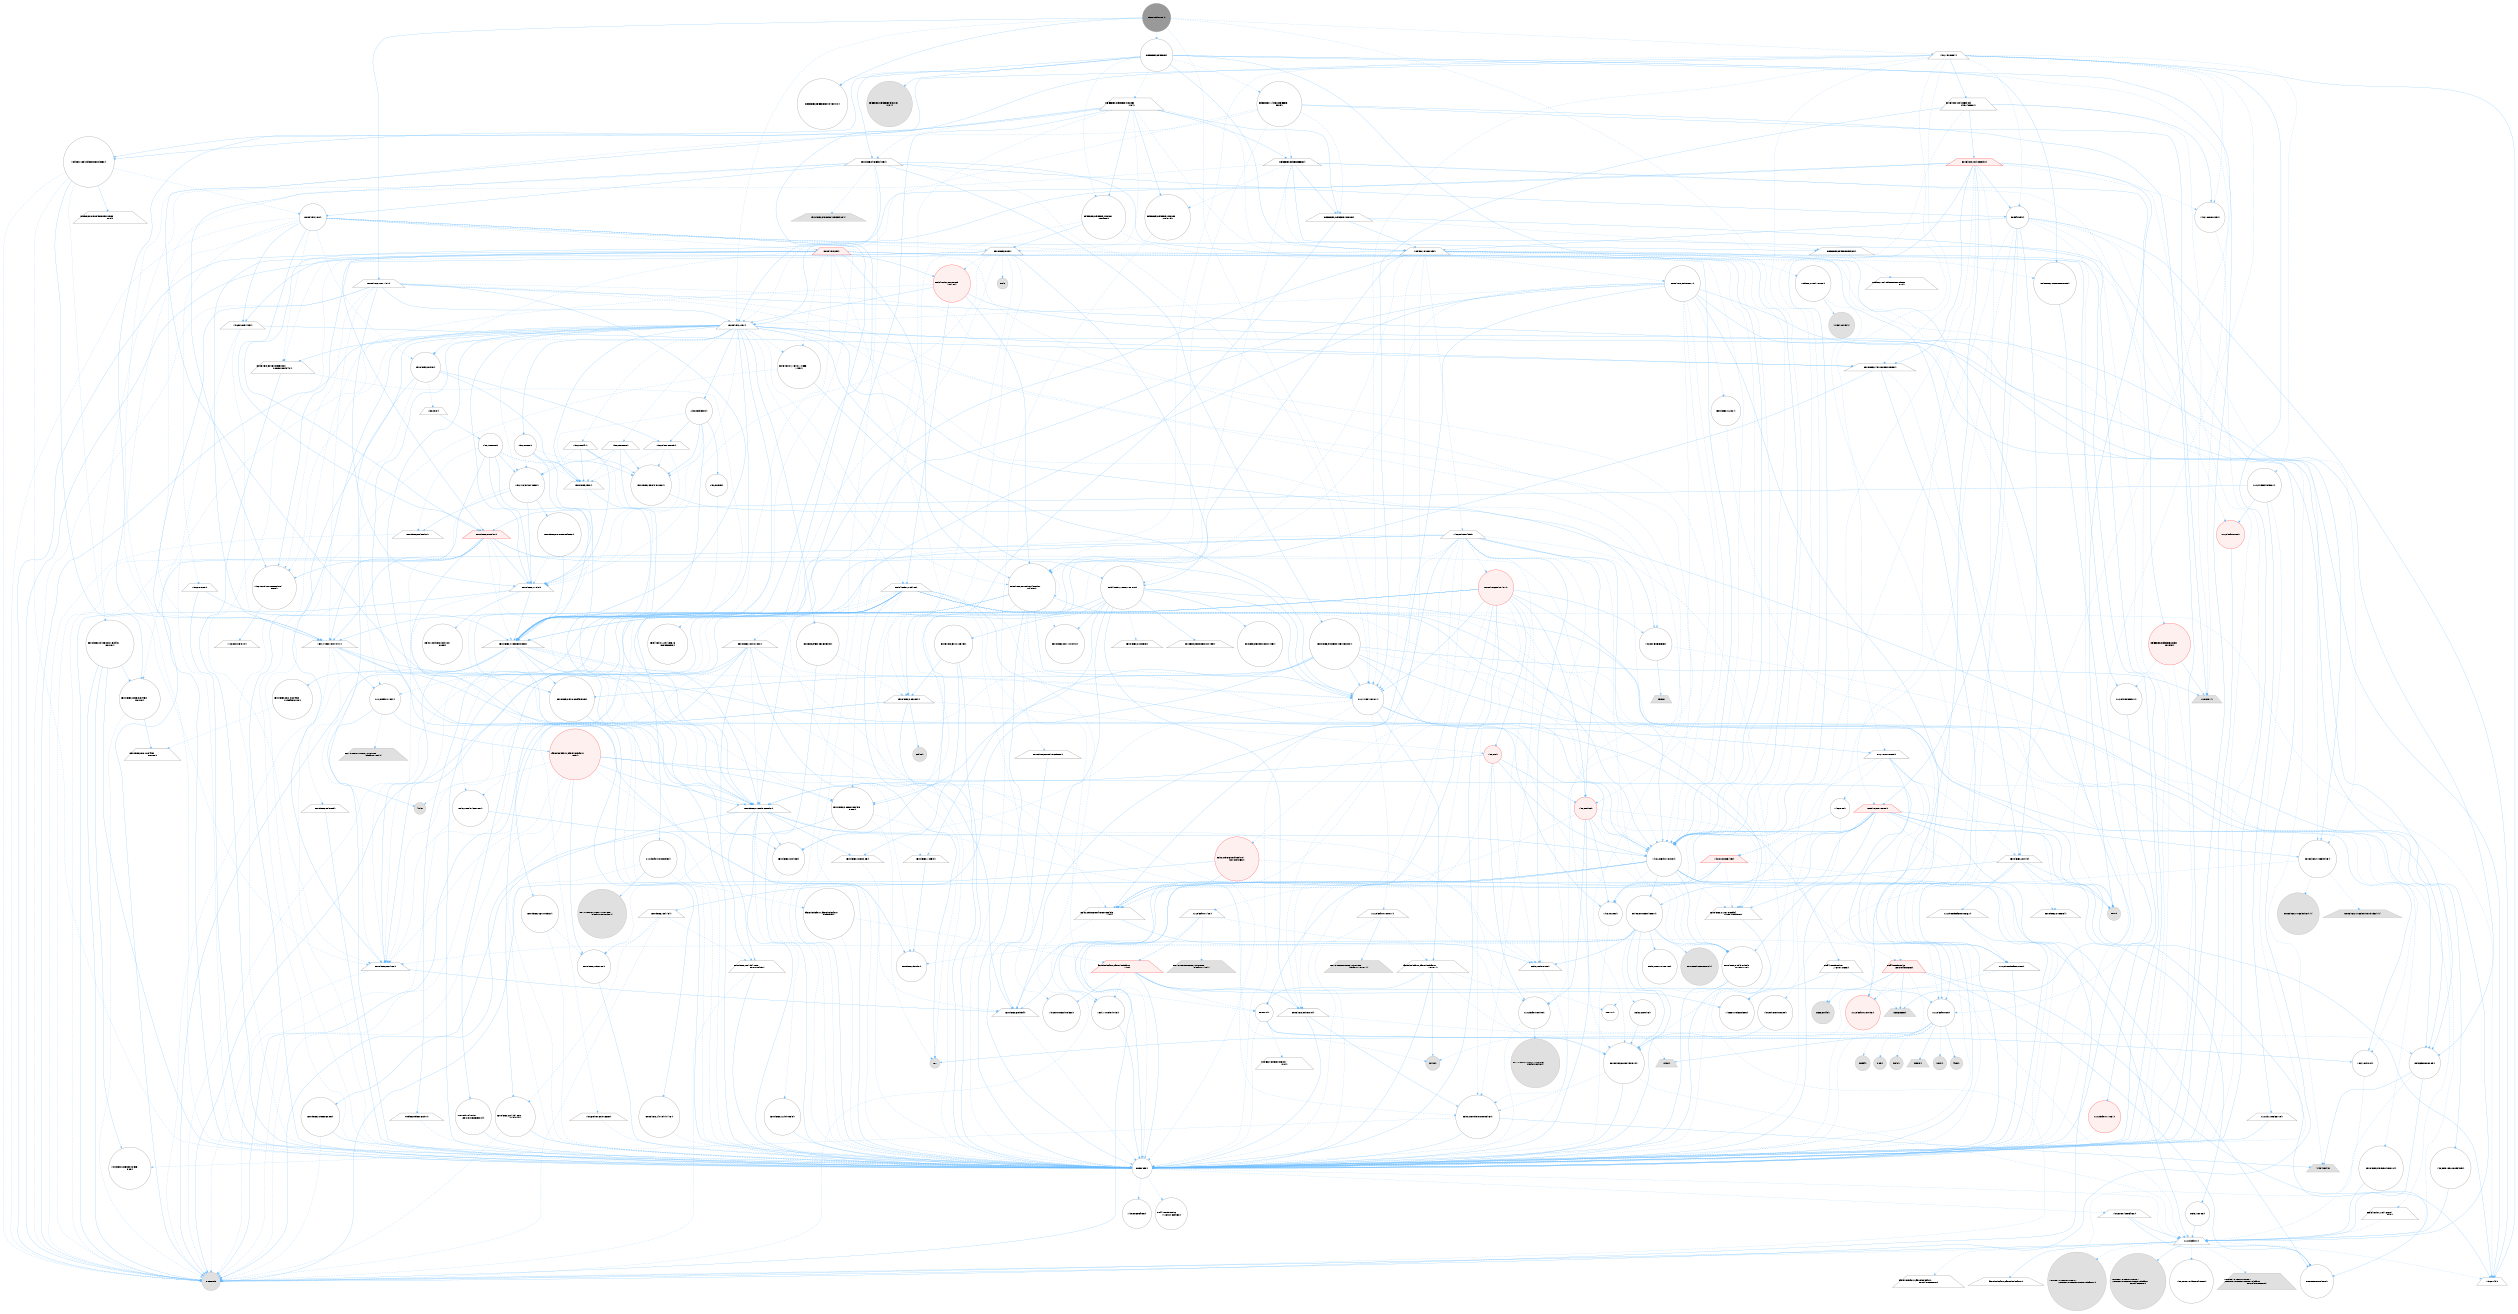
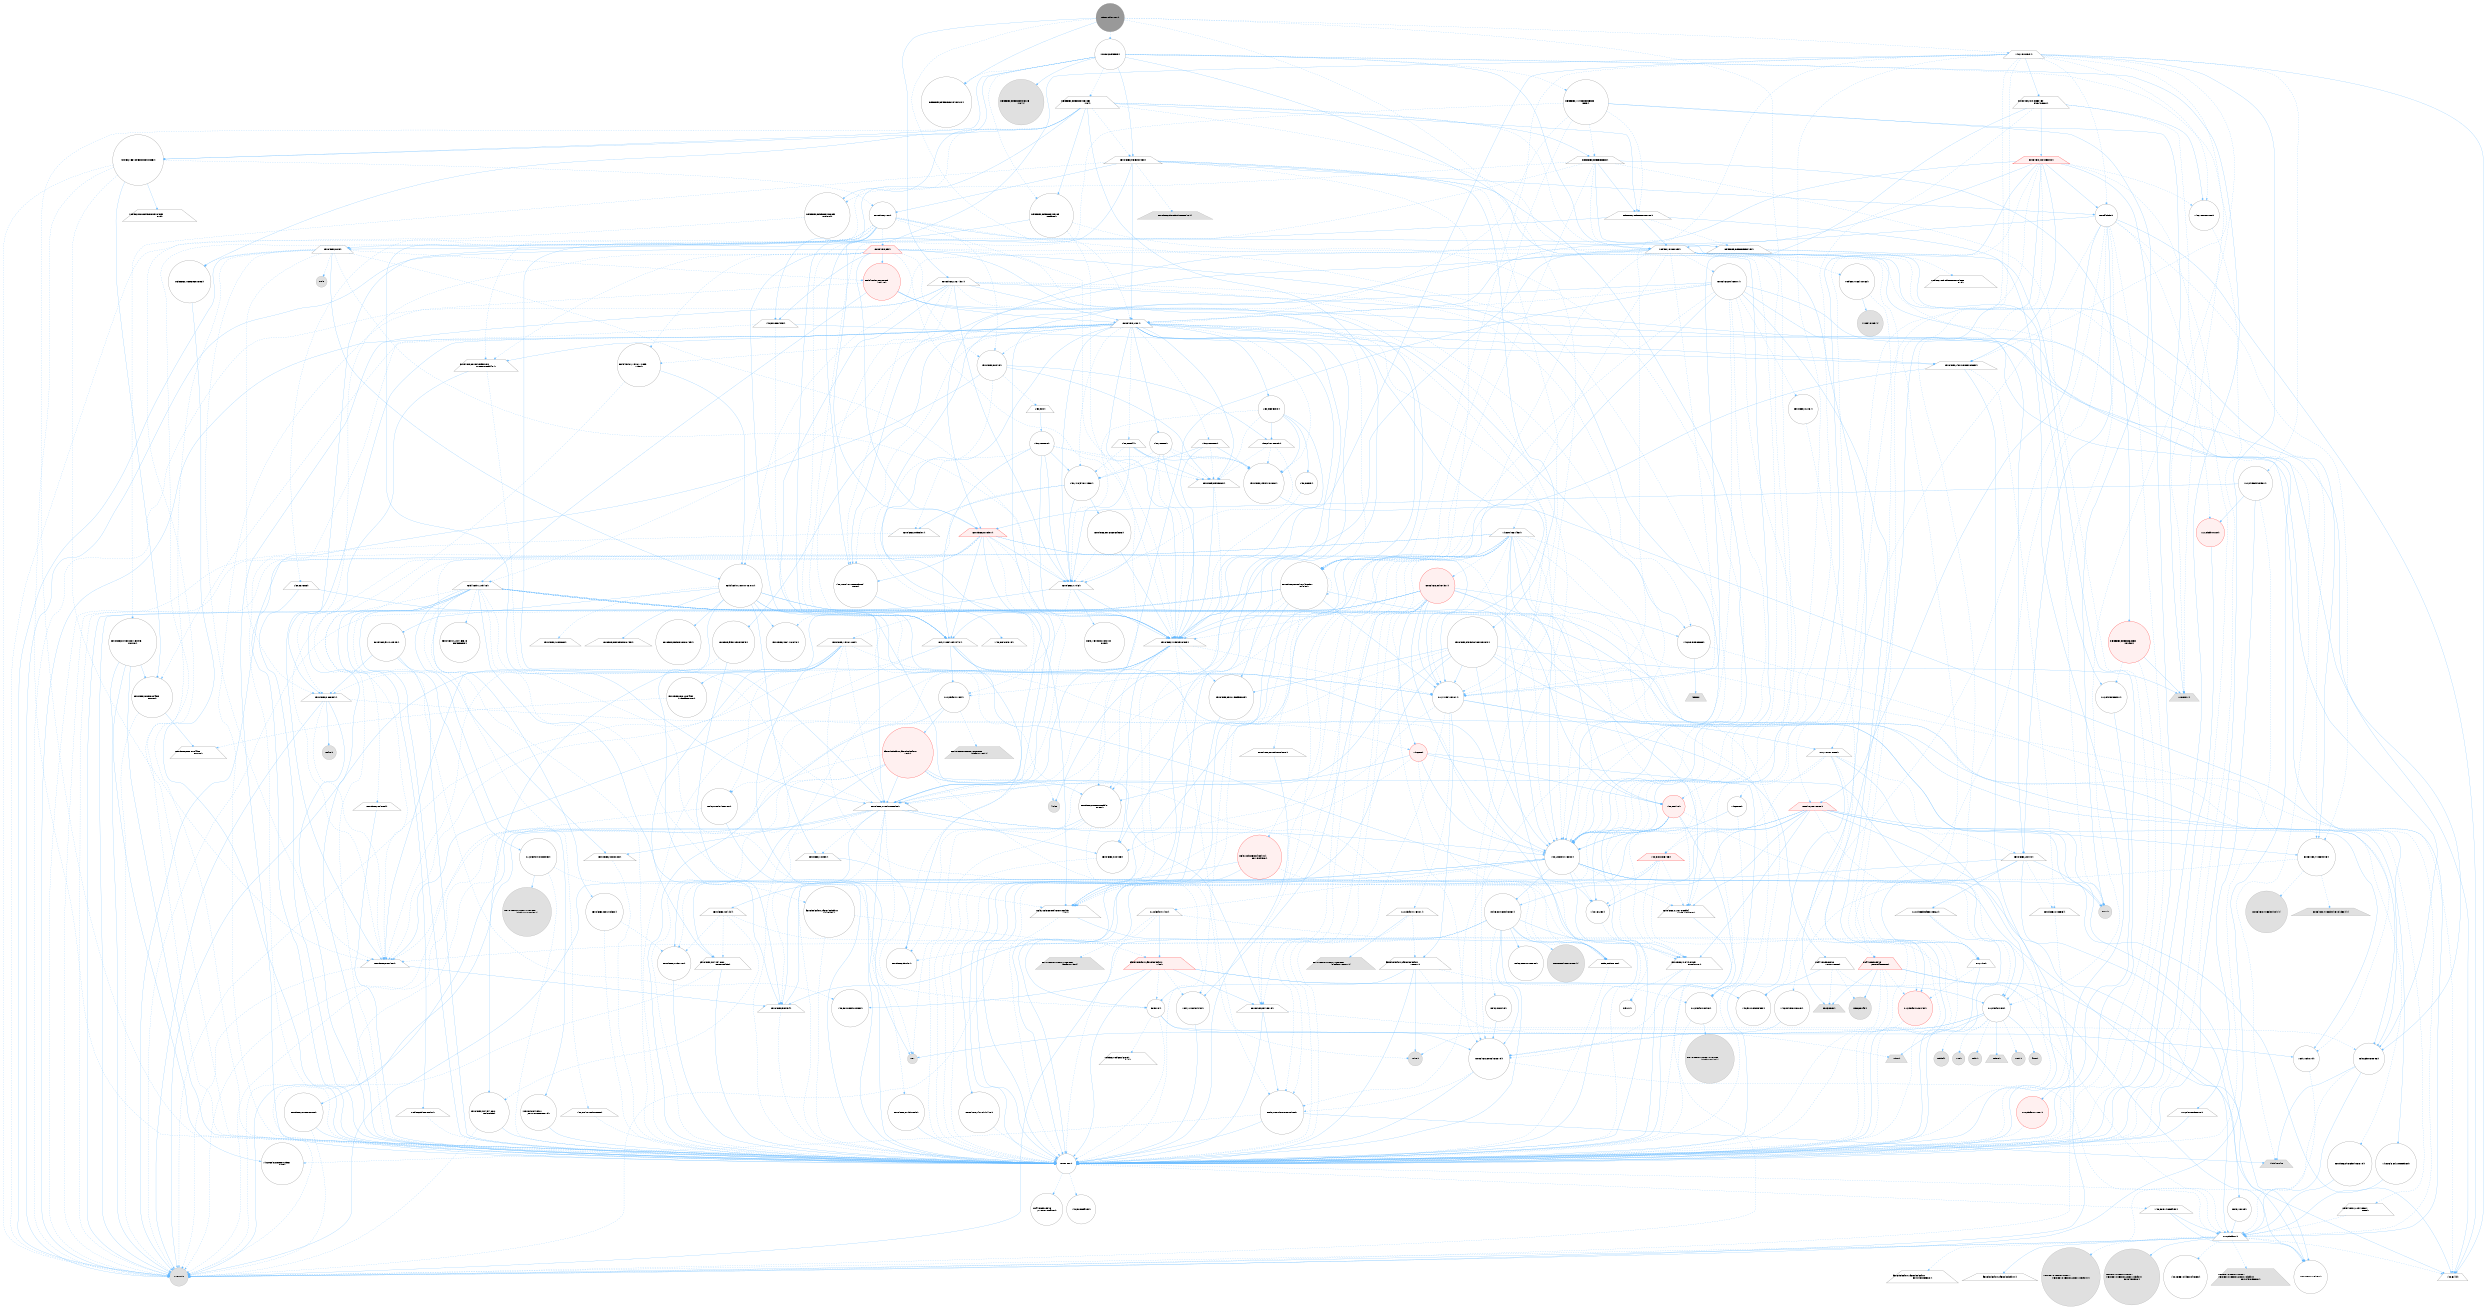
node "Delegates/Delegate.h": label "Delegates/Delegate.h" -> "IntroSort/Delegate.h"
node "Templates/Less.h": label "Templates/Less.h" -> "Templates/StableSort.h"
edge "Misc/AssertionMacros.h" -> "Templates/EnableIf.h": reversed
node "Templates/IsValidVariadic FunctionArg.h": shape circle -> trapezium
node "HAL/ThreadSafeCounter.h": label "HAL/ThreadSafeCounter.h" -> "HAL/Misc.h"
